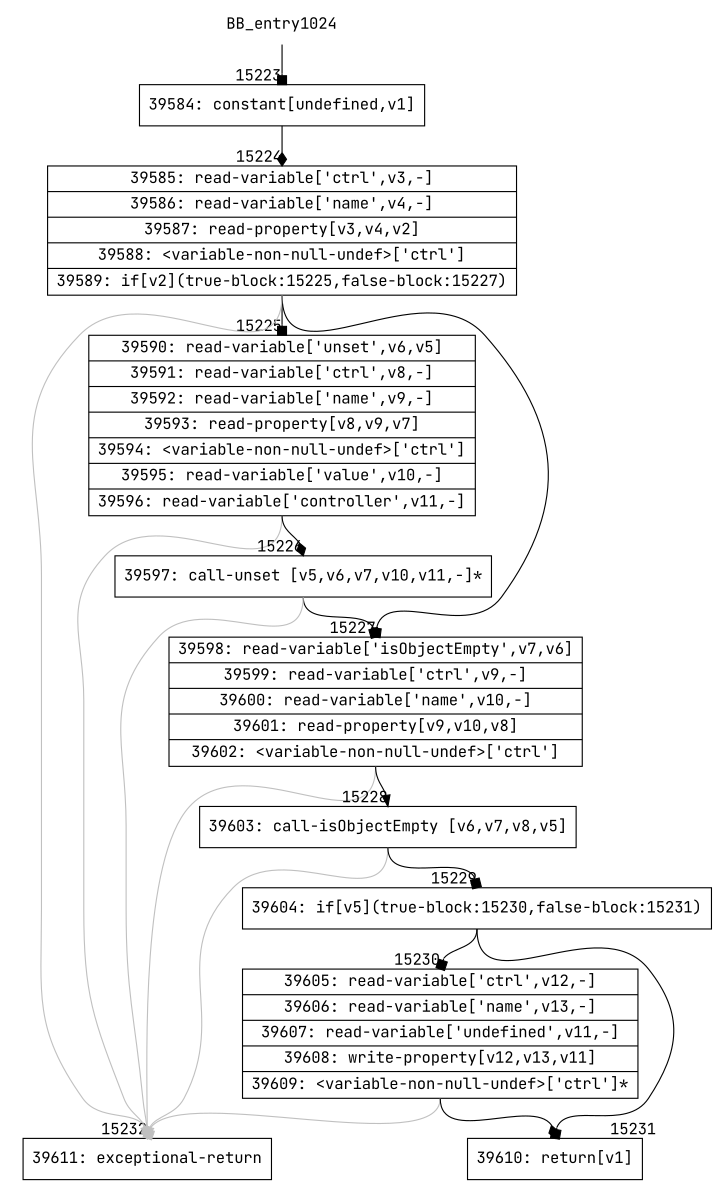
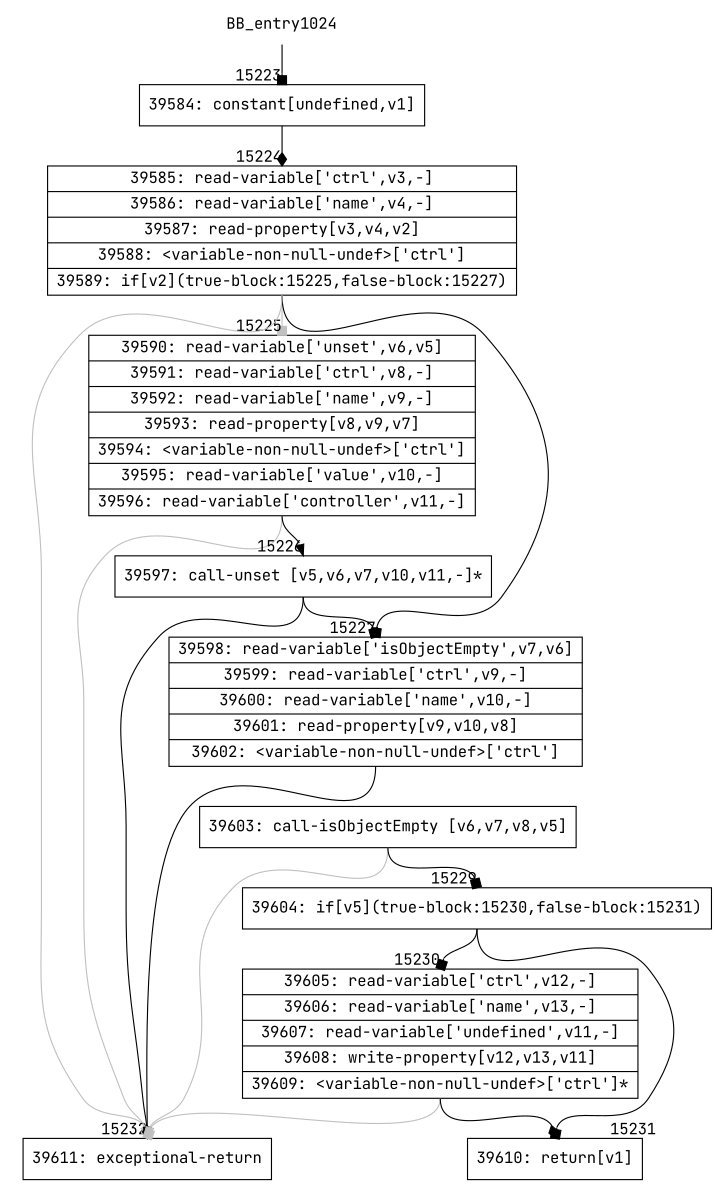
edge "39585: read-variable['ctrl',v3,-]" -> "39590: read-variable['unset',v6,v5]": color black -> gray
edge "39590: read-variable['unset',v6,v5]" -> "39597: call-unset [v5,v6,v7,v10,v11,-]*": arrowhead diamond -> normal
edge "39598: read-variable['isObjectEmpty',v7,v6]" -> "39603: call-isObjectEmpty [v6,v7,v8,v5]": removed
edge "39597: call-unset [v5,v6,v7,v10,v11,-]*" -> "39611: exceptional-return": color gray -> black
edge "39598: read-variable['isObjectEmpty',v7,v6]" -> "39611: exceptional-return": color gray -> black
